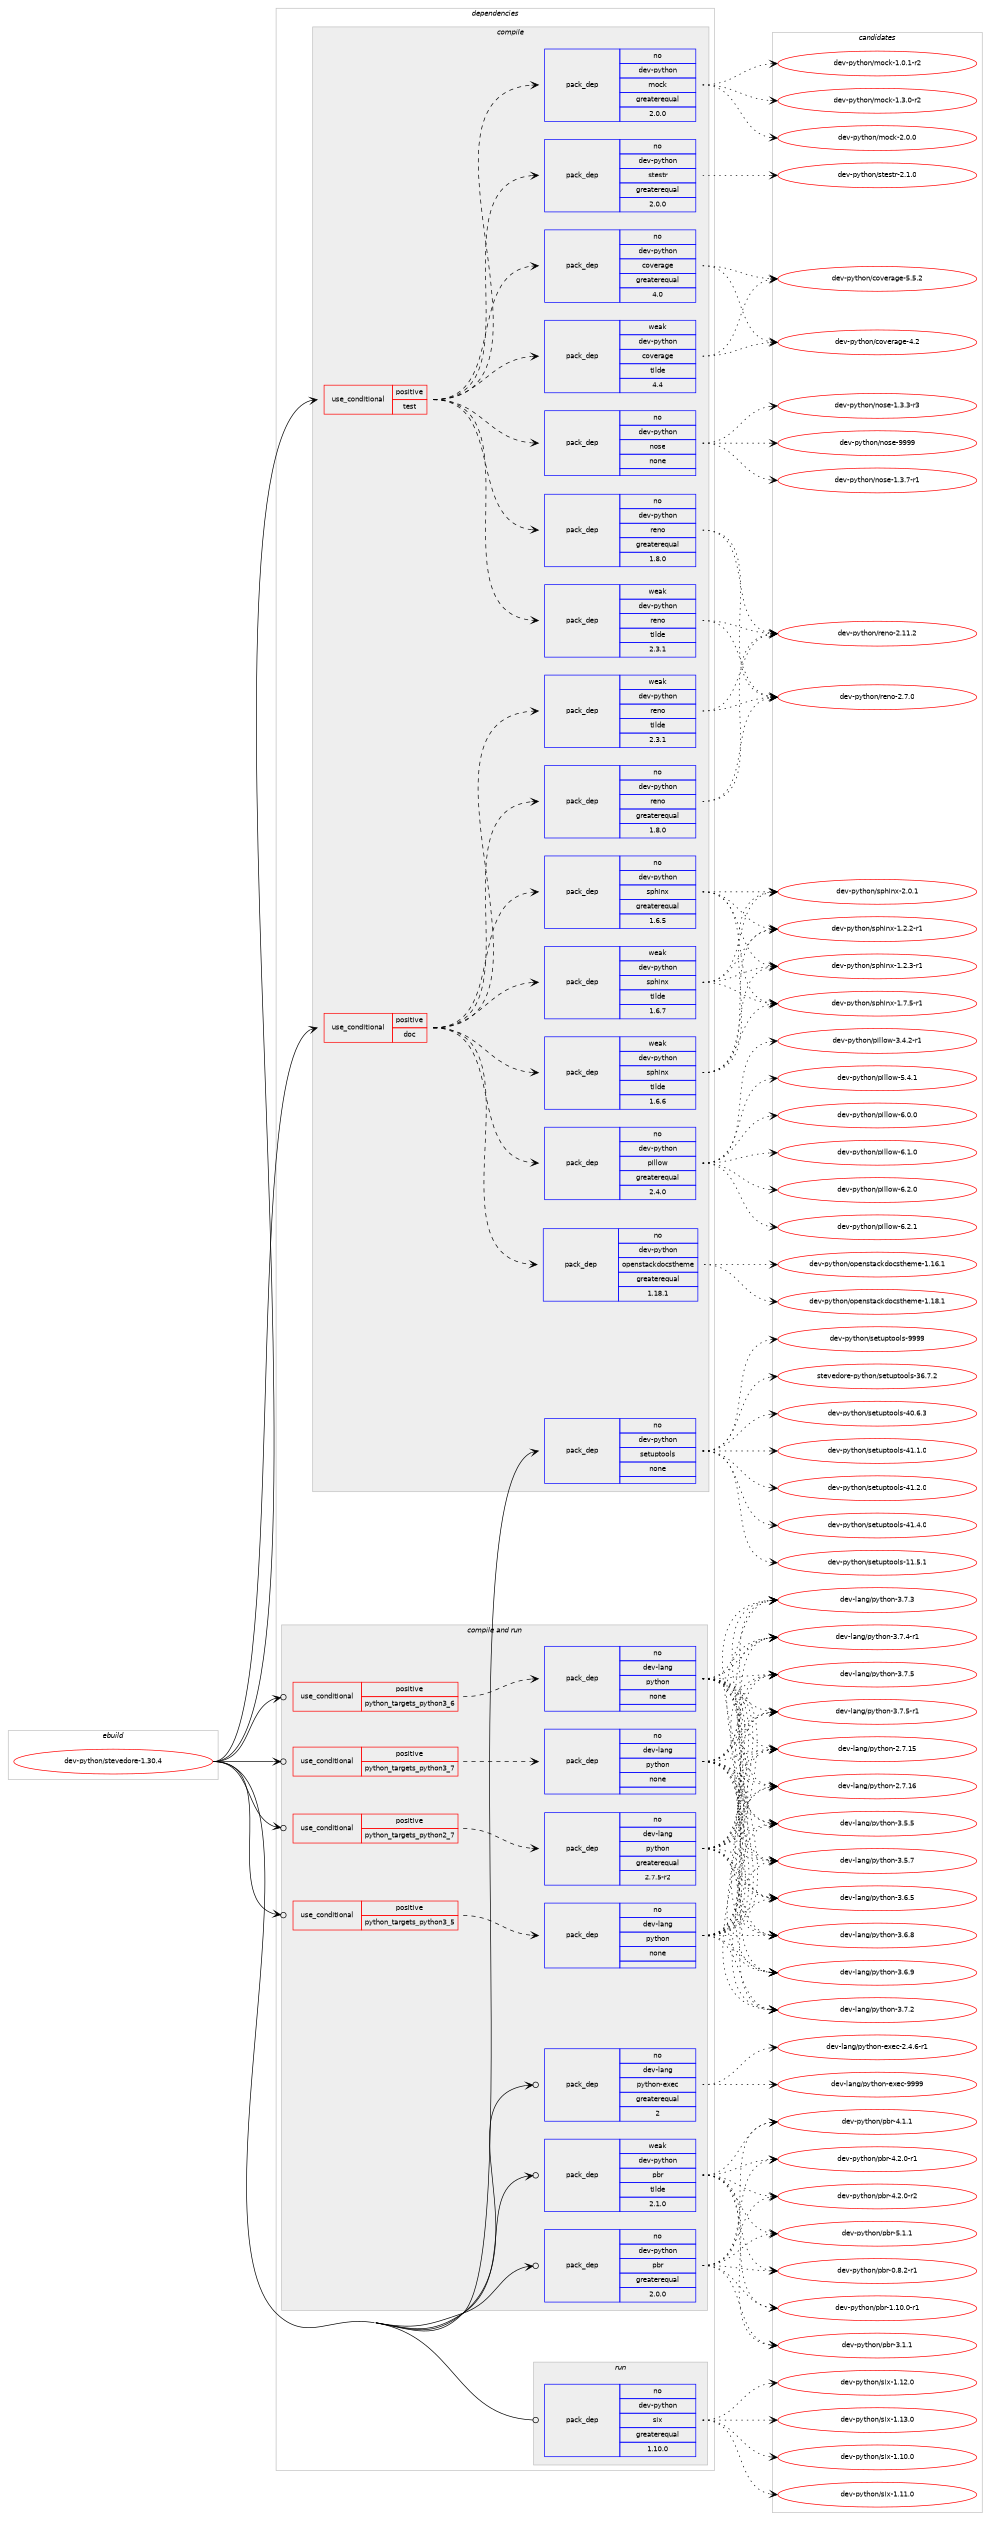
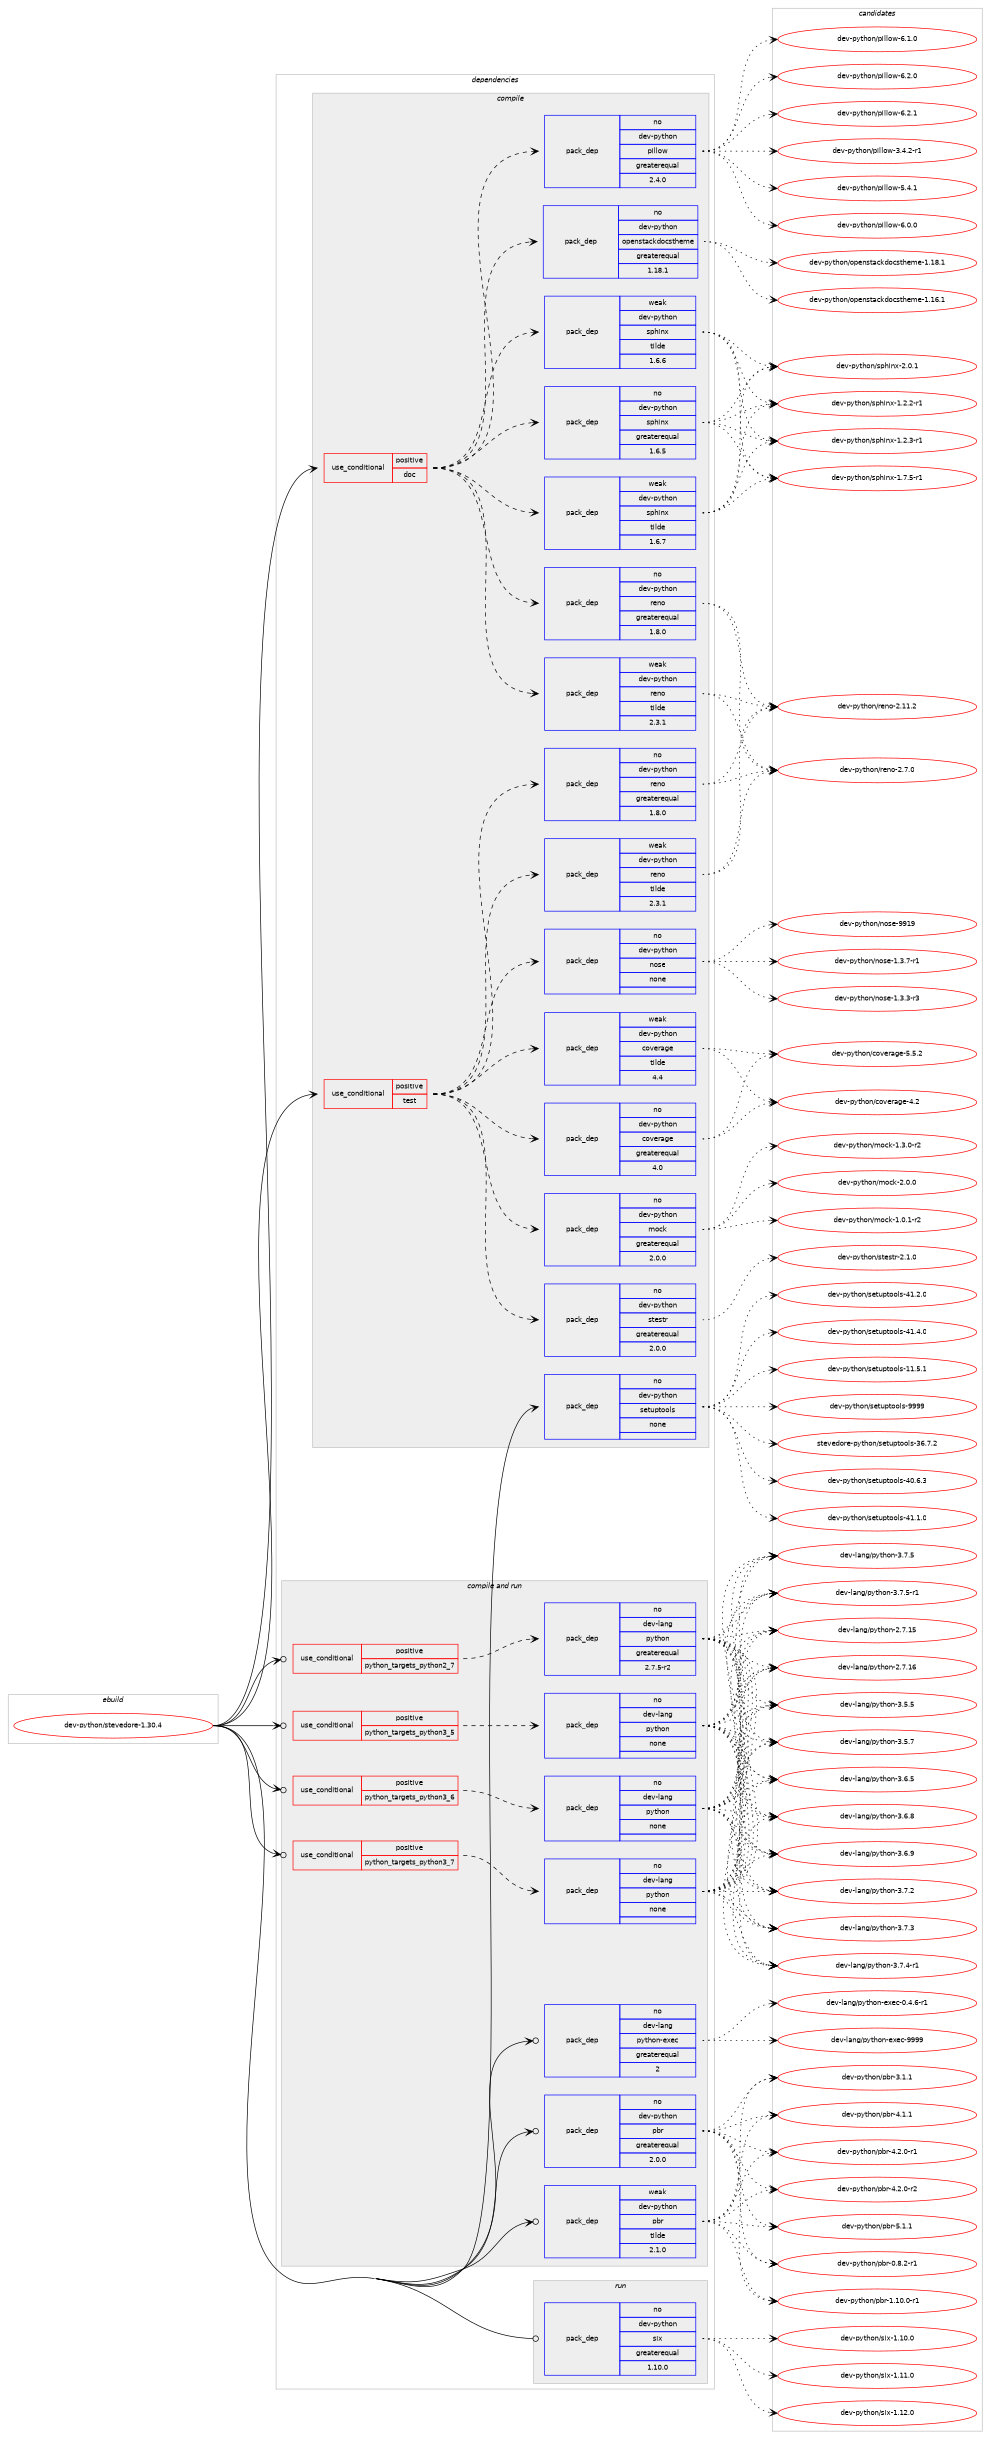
node "dev-python/nose-9999": label "dev-python/nose-9999" -> "dev-python/nose-9919"
node "dev-lang/python-exec-2.4.6-r1": label "dev-lang/python-exec-2.4.6-r1" -> "dev-lang/python-exec-0.4.6-r1"
node "dev-python/six-1.13.0": removed
